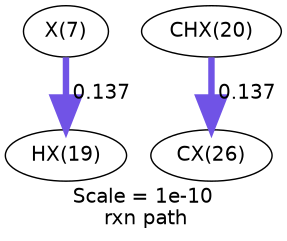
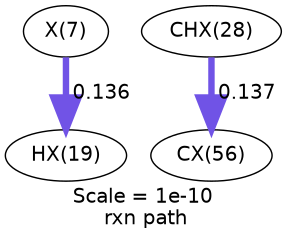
node "CHX(20)": label "CHX(20)" -> "CHX(28)"
edge "X(7)" -> "HX(19)": label " 0.137" -> " 0.136"
node "CX(26)": label "CX(26)" -> "CX(56)"
